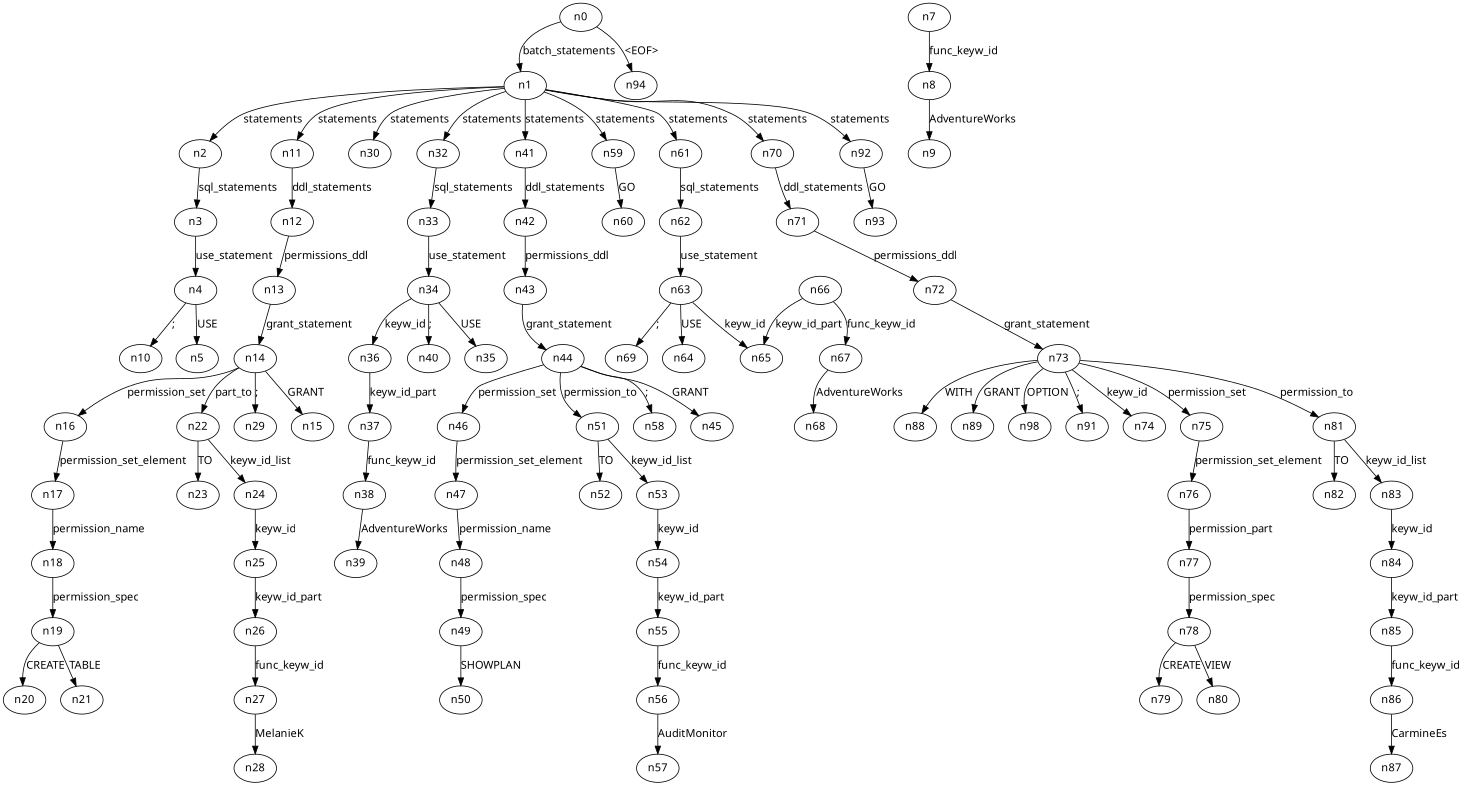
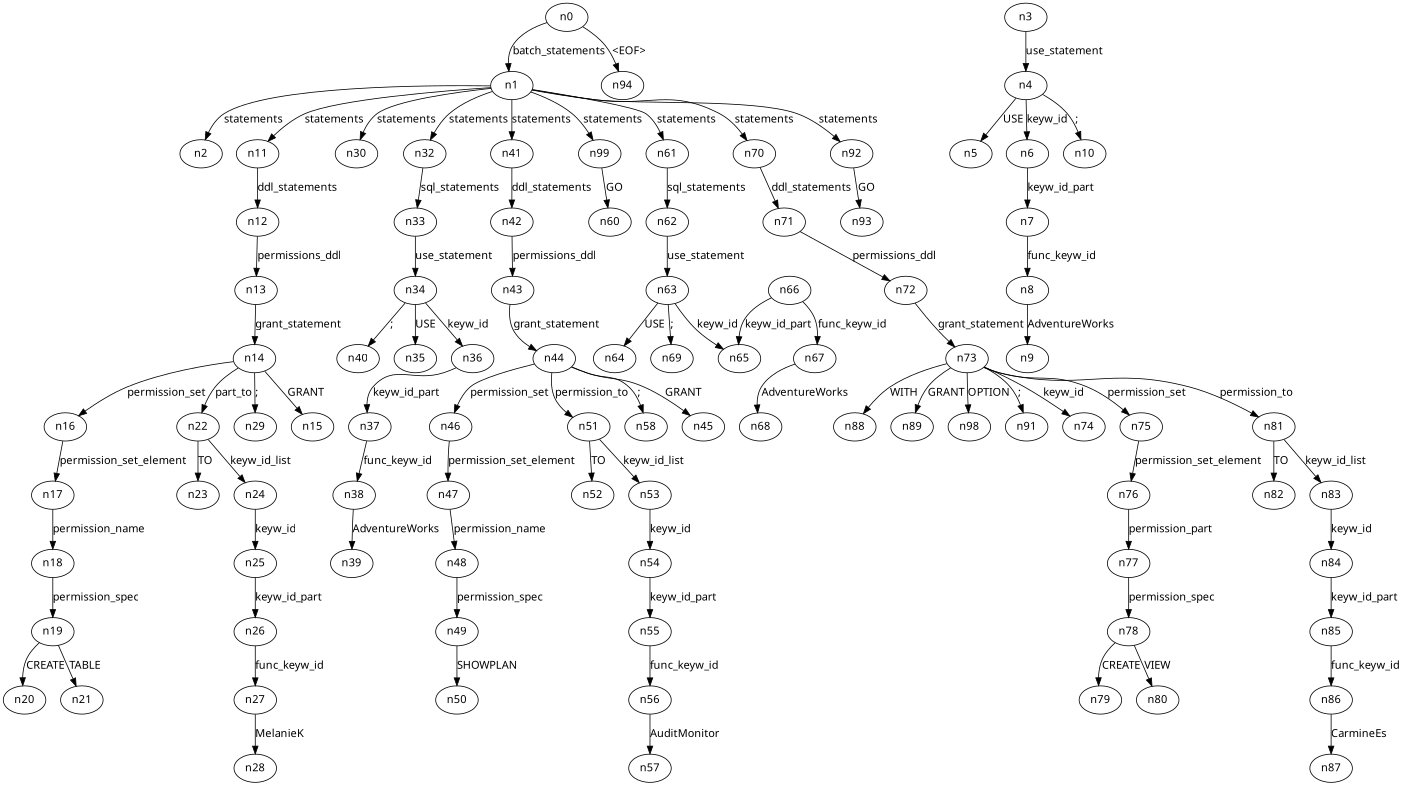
node "n59": label "n59" -> "n99"
node "n6": added
edge "n2" -> "n3": removed, label "sql_statements"
